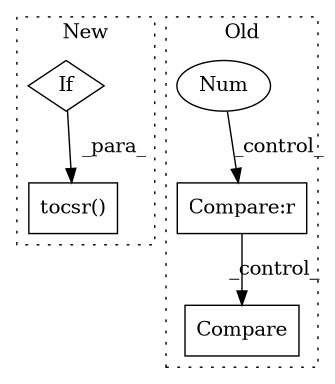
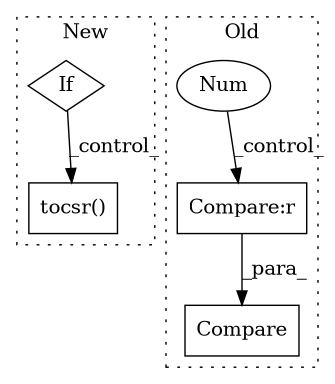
edge "If" -> "tocsr()": label "_para_" -> "_control_"
edge "Compare:r" -> "Compare": label "_control_" -> "_para_"
